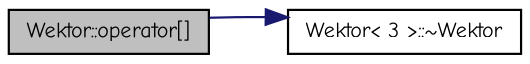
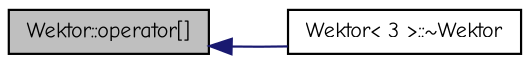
edge "Wektor::operator[]" -> "Wektor< 3 >::~Wektor": reversed
